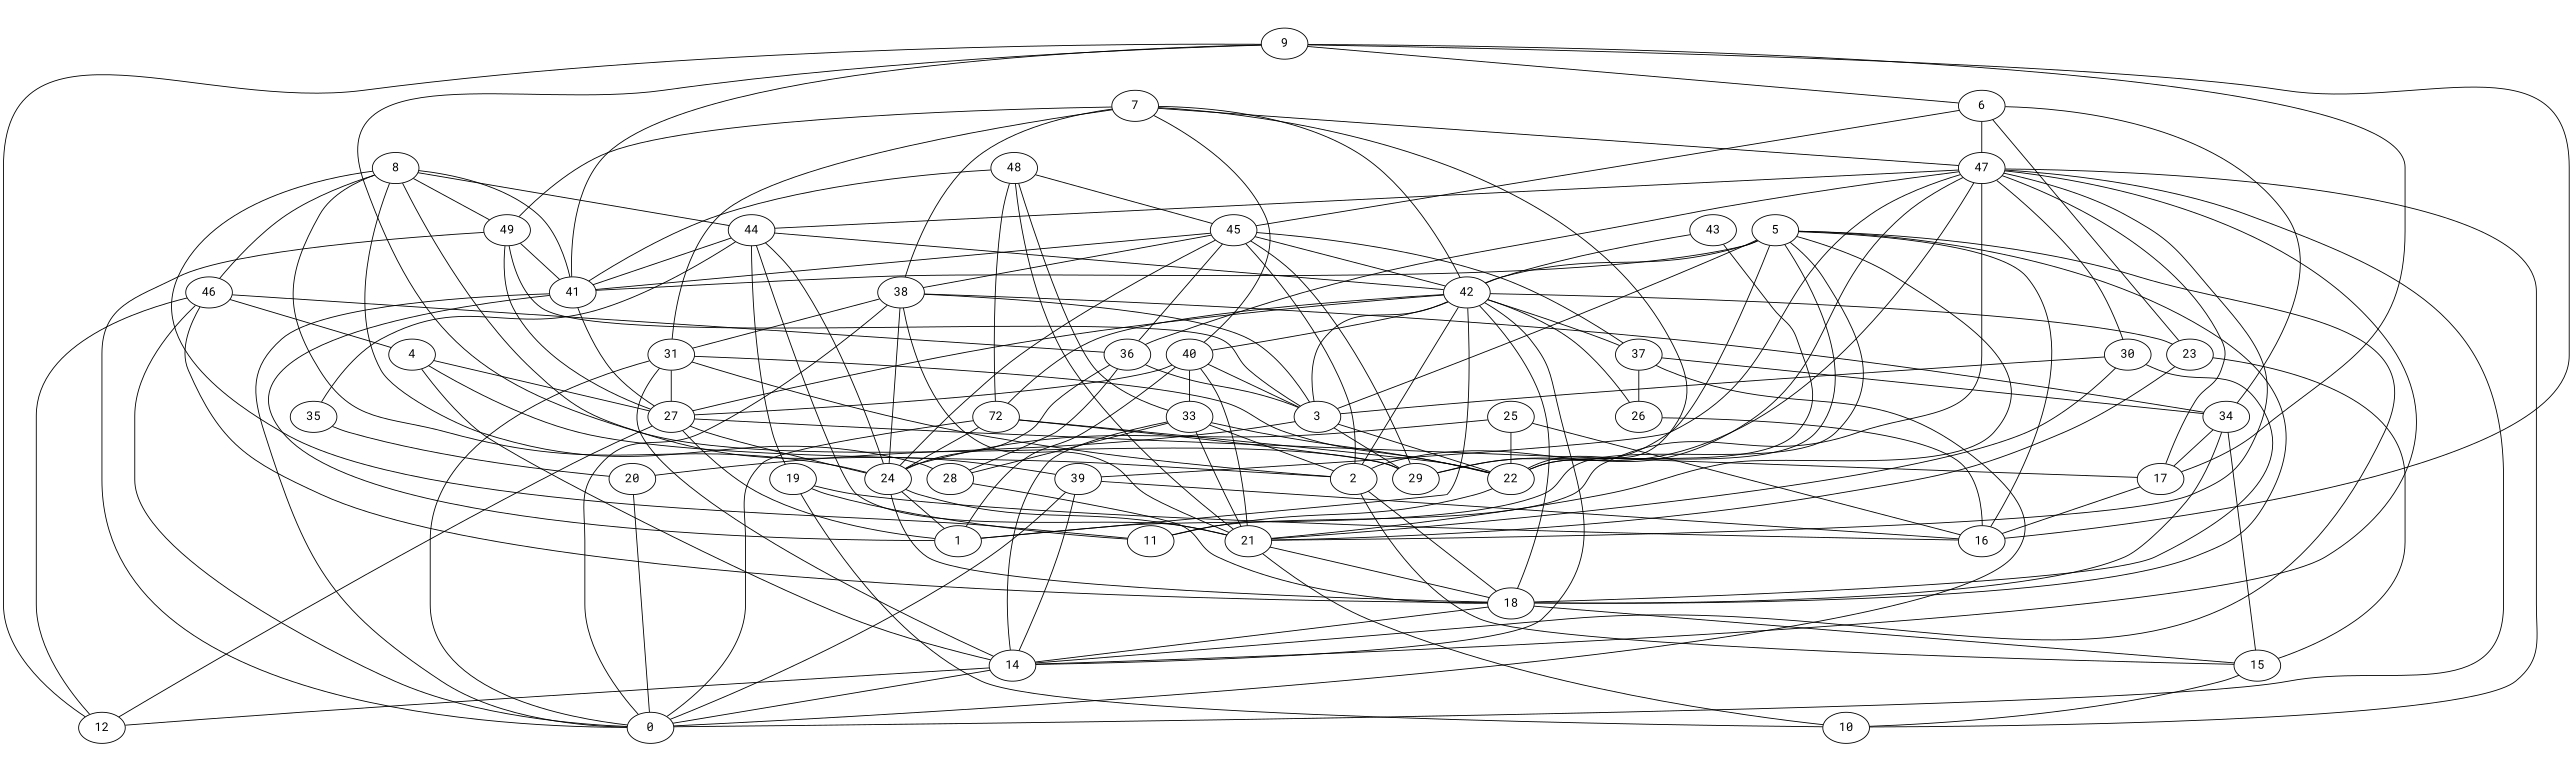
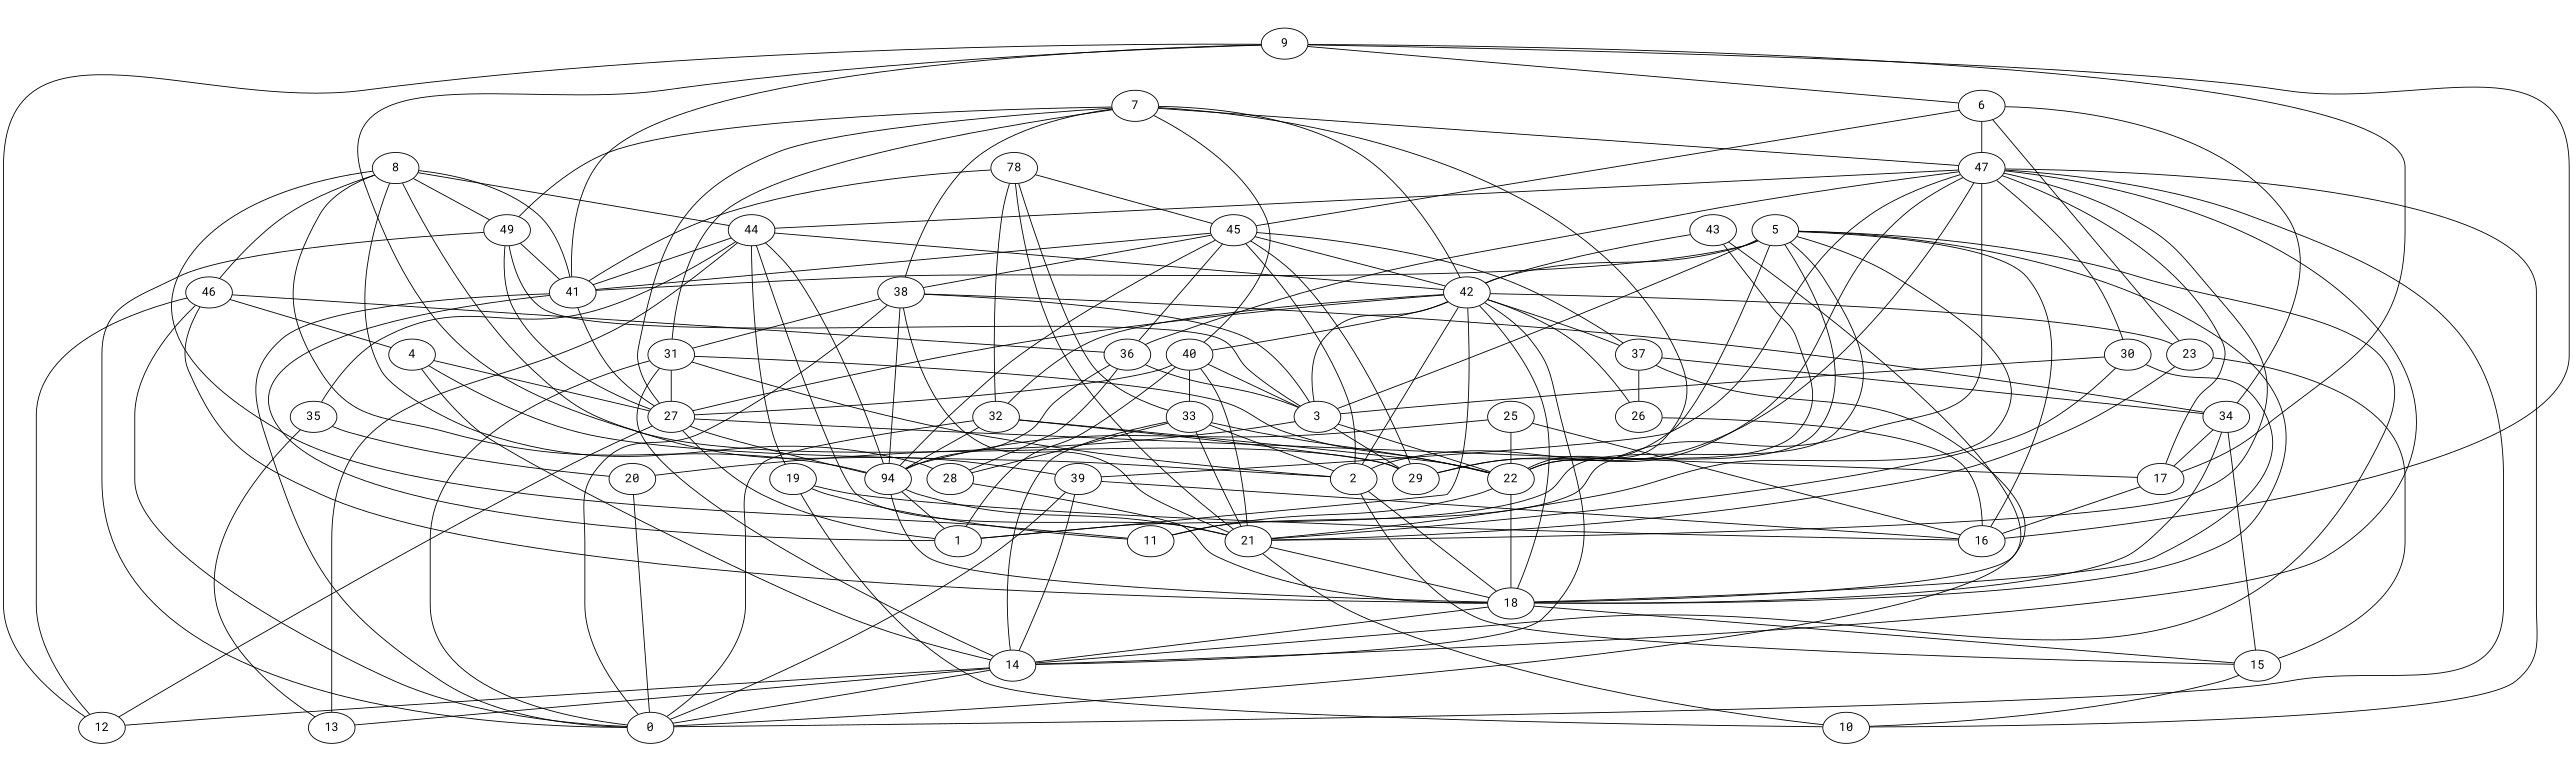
edge "7" -- "27": added
node "48": label "48" -> "78"
node "72": label "72" -> "32"
node "24": label "24" -> "94"
edge "22" -- "18": added
edge "43" -- "18": added
node "13": added
